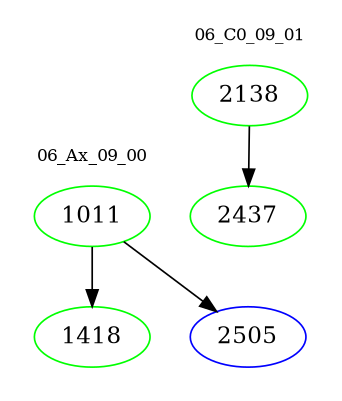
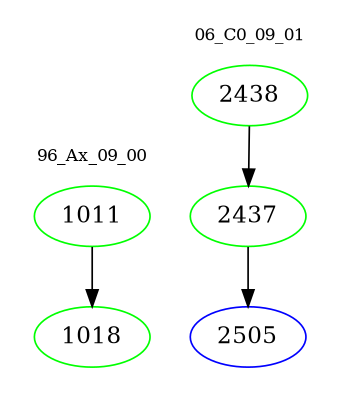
node "2138": label "2138" -> "2438"
cluster "06_Ax_09_00": label "06_Ax_09_00" -> "96_Ax_09_00"
edge "1011" -> "2505": now "2437" -> "2505"
node "1418": label "1418" -> "1018"
